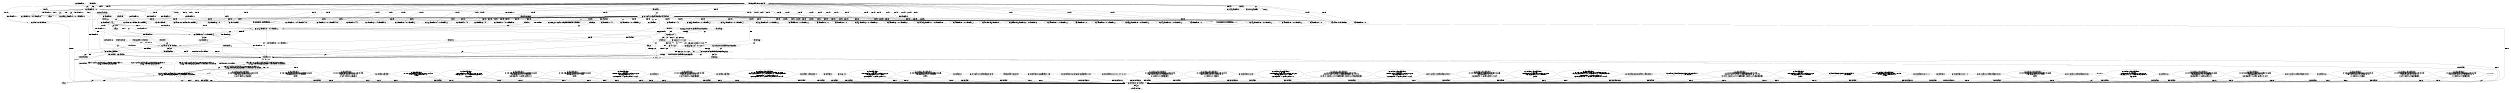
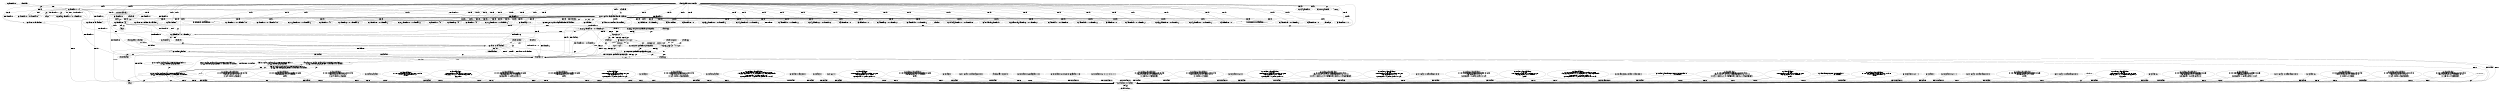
edge "(Identifier,mb_mapping)" -> "(Call,(req[offset + 7] << 8) + req[offset + 8])": now "(MethodParameterIn,const uint8_t *req)" -> "(Call,(req[offset + 7] << 8) + req[offset + 8])"
edge "(Call,data = (data & and) | (or & (~and)))" -> "(MethodReturn,int)": removed, label "DDG: (data & and) | (or & (~and))"
